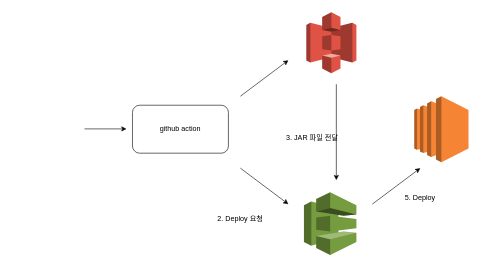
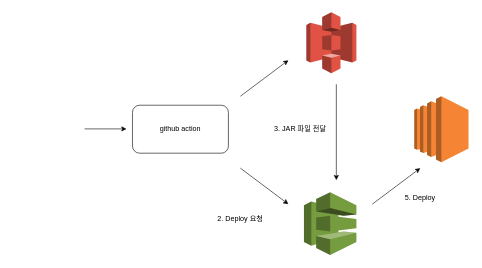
node "3. JAR 파일 전달": moved (312, 138) -> (300, 129)
